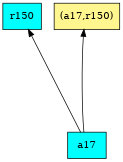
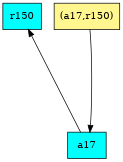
edge "a17" -> "(a17,r150)": reversed
